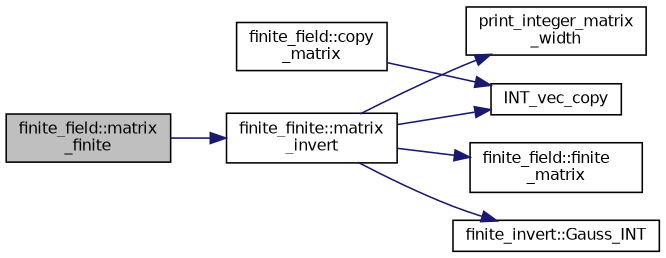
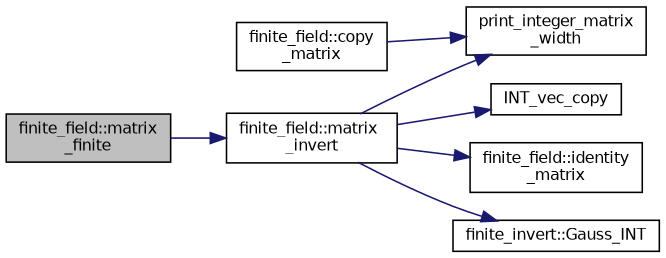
edge "finite_field::copy _matrix" -> "INT_vec_copy": now "finite_field::copy _matrix" -> "print_integer_matrix _width"
node "finite_finite::matrix _invert": label "finite_finite::matrix _invert" -> "finite_field::matrix _invert"
node "finite_field::finite _matrix": label "finite_field::finite _matrix" -> "finite_field::identity _matrix"
